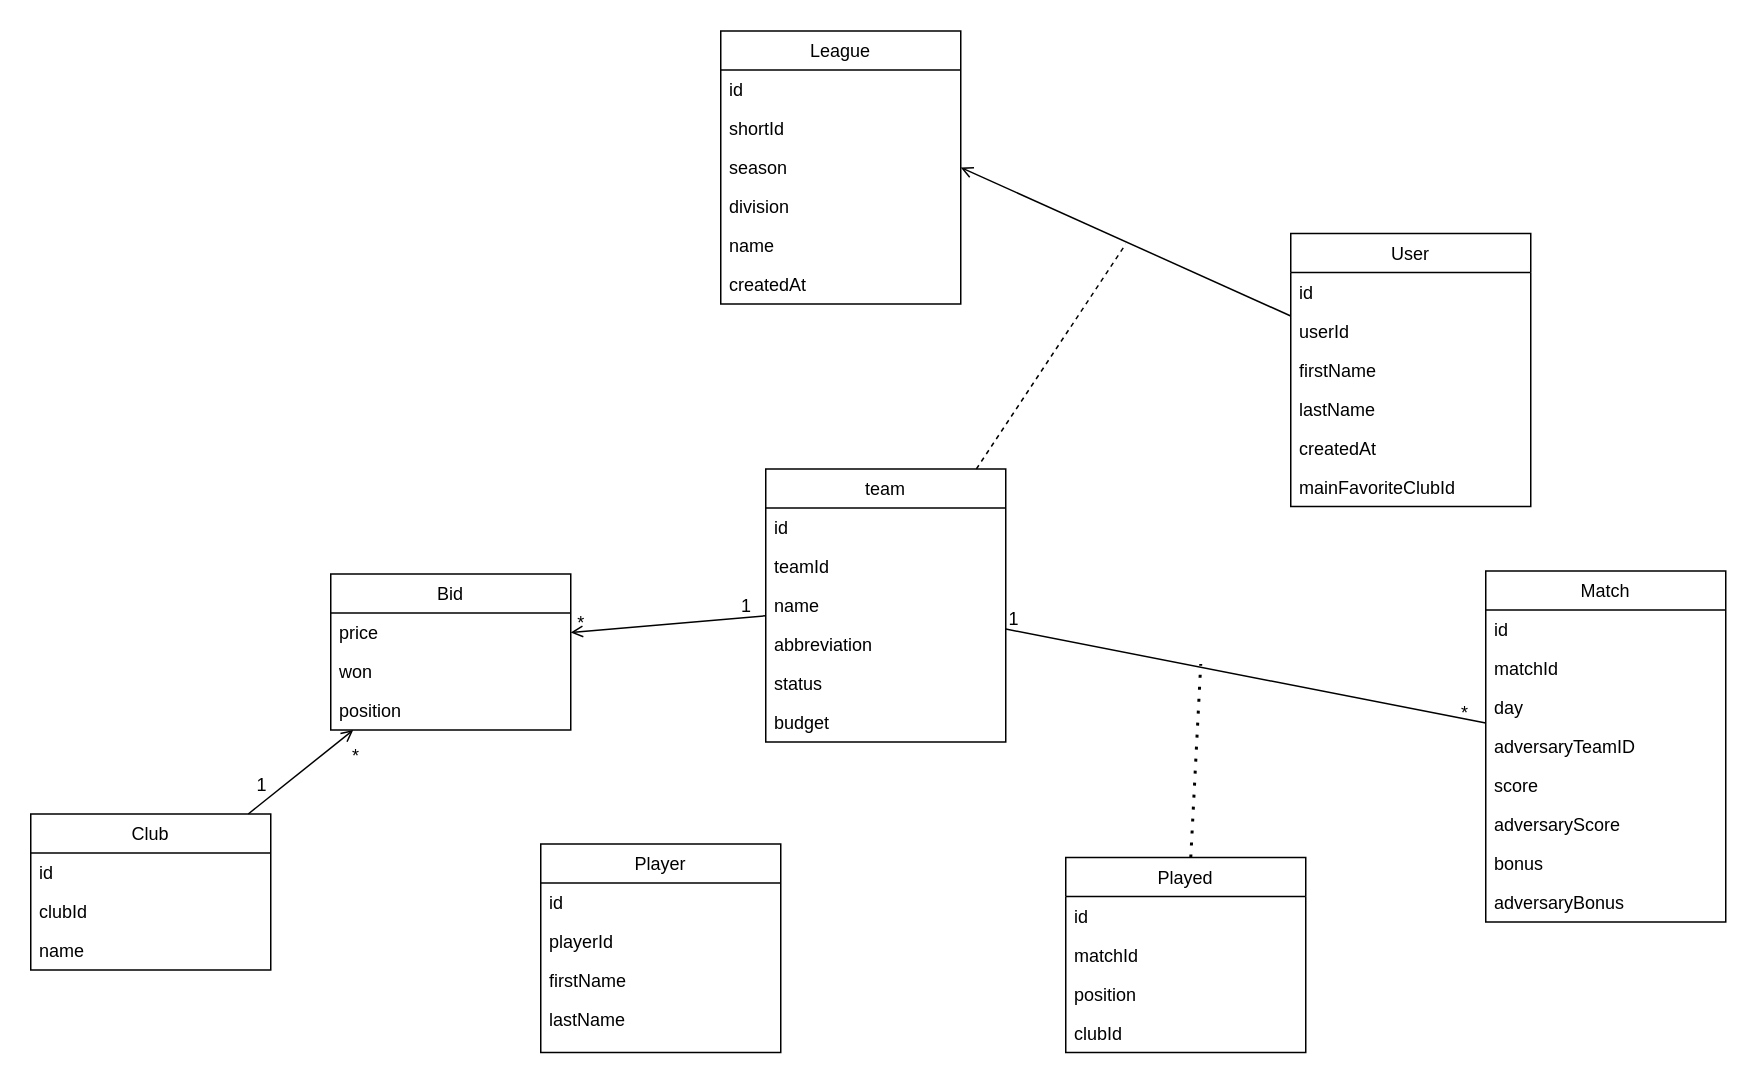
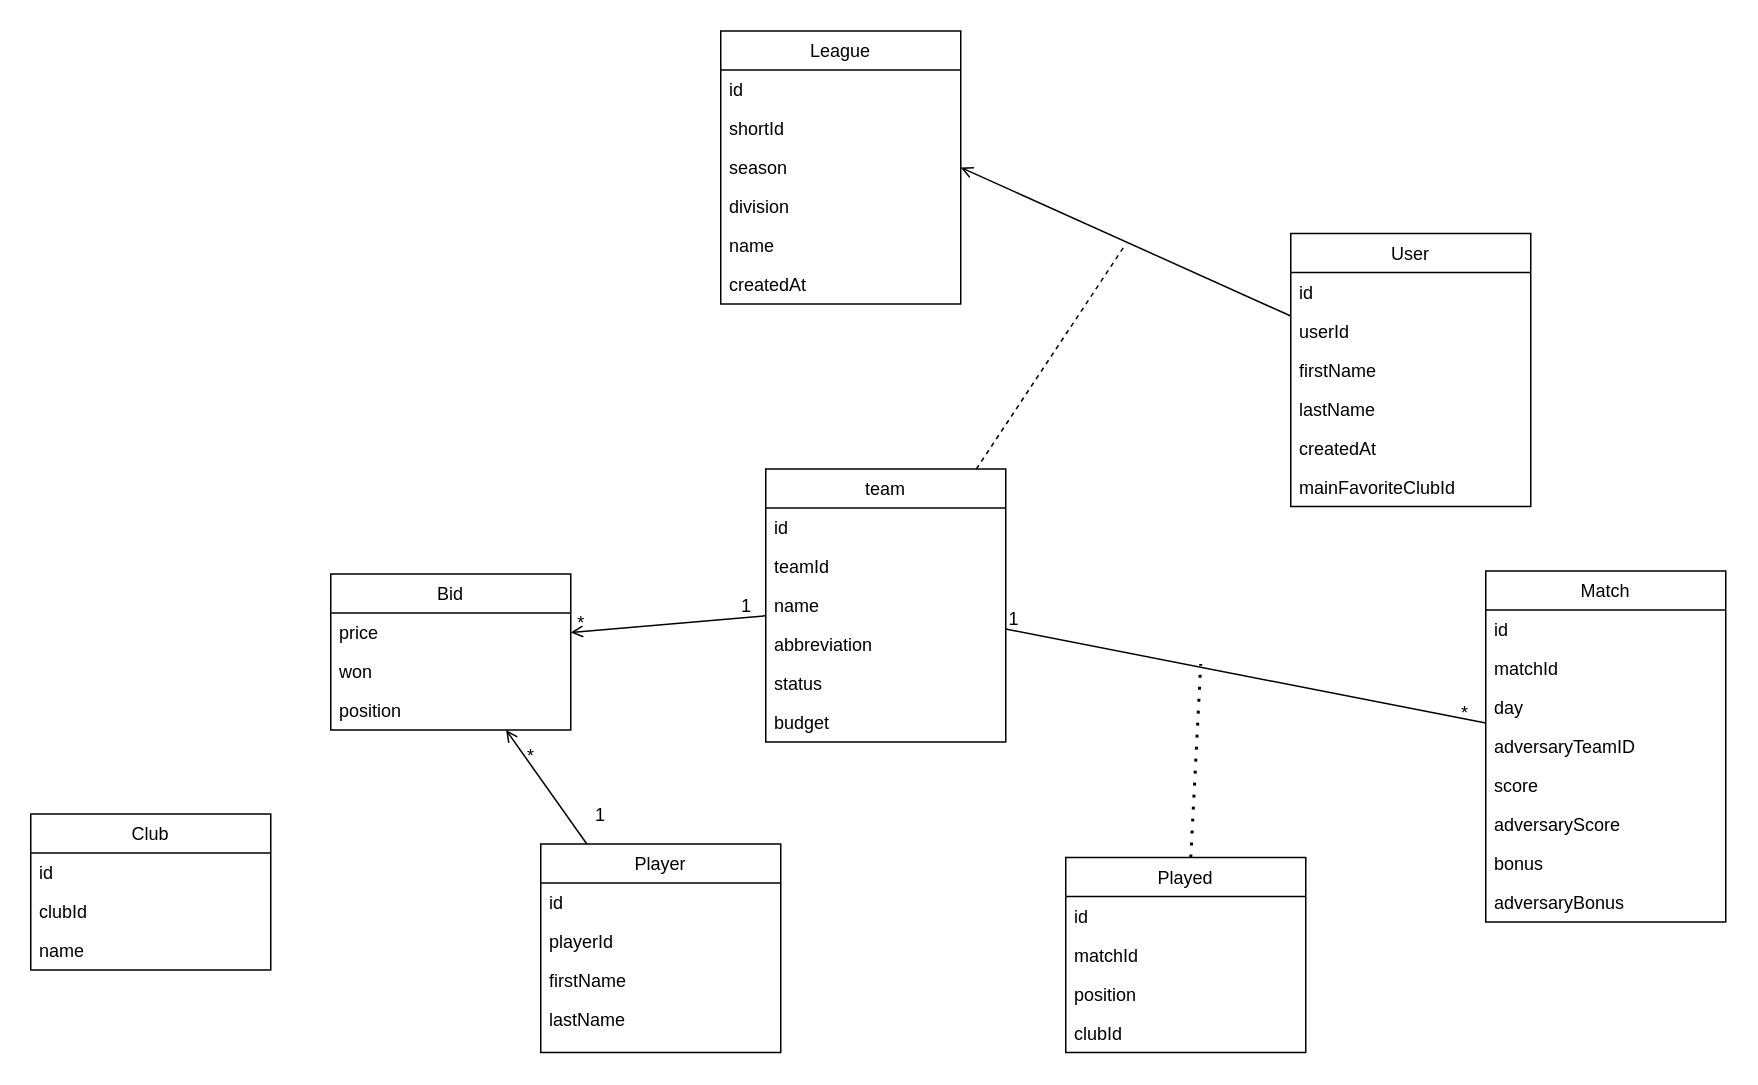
edge "Club" -> "Bid": removed, labels "1", "*"
edge "Player" -> "Bid": added, labels "1", "*"
